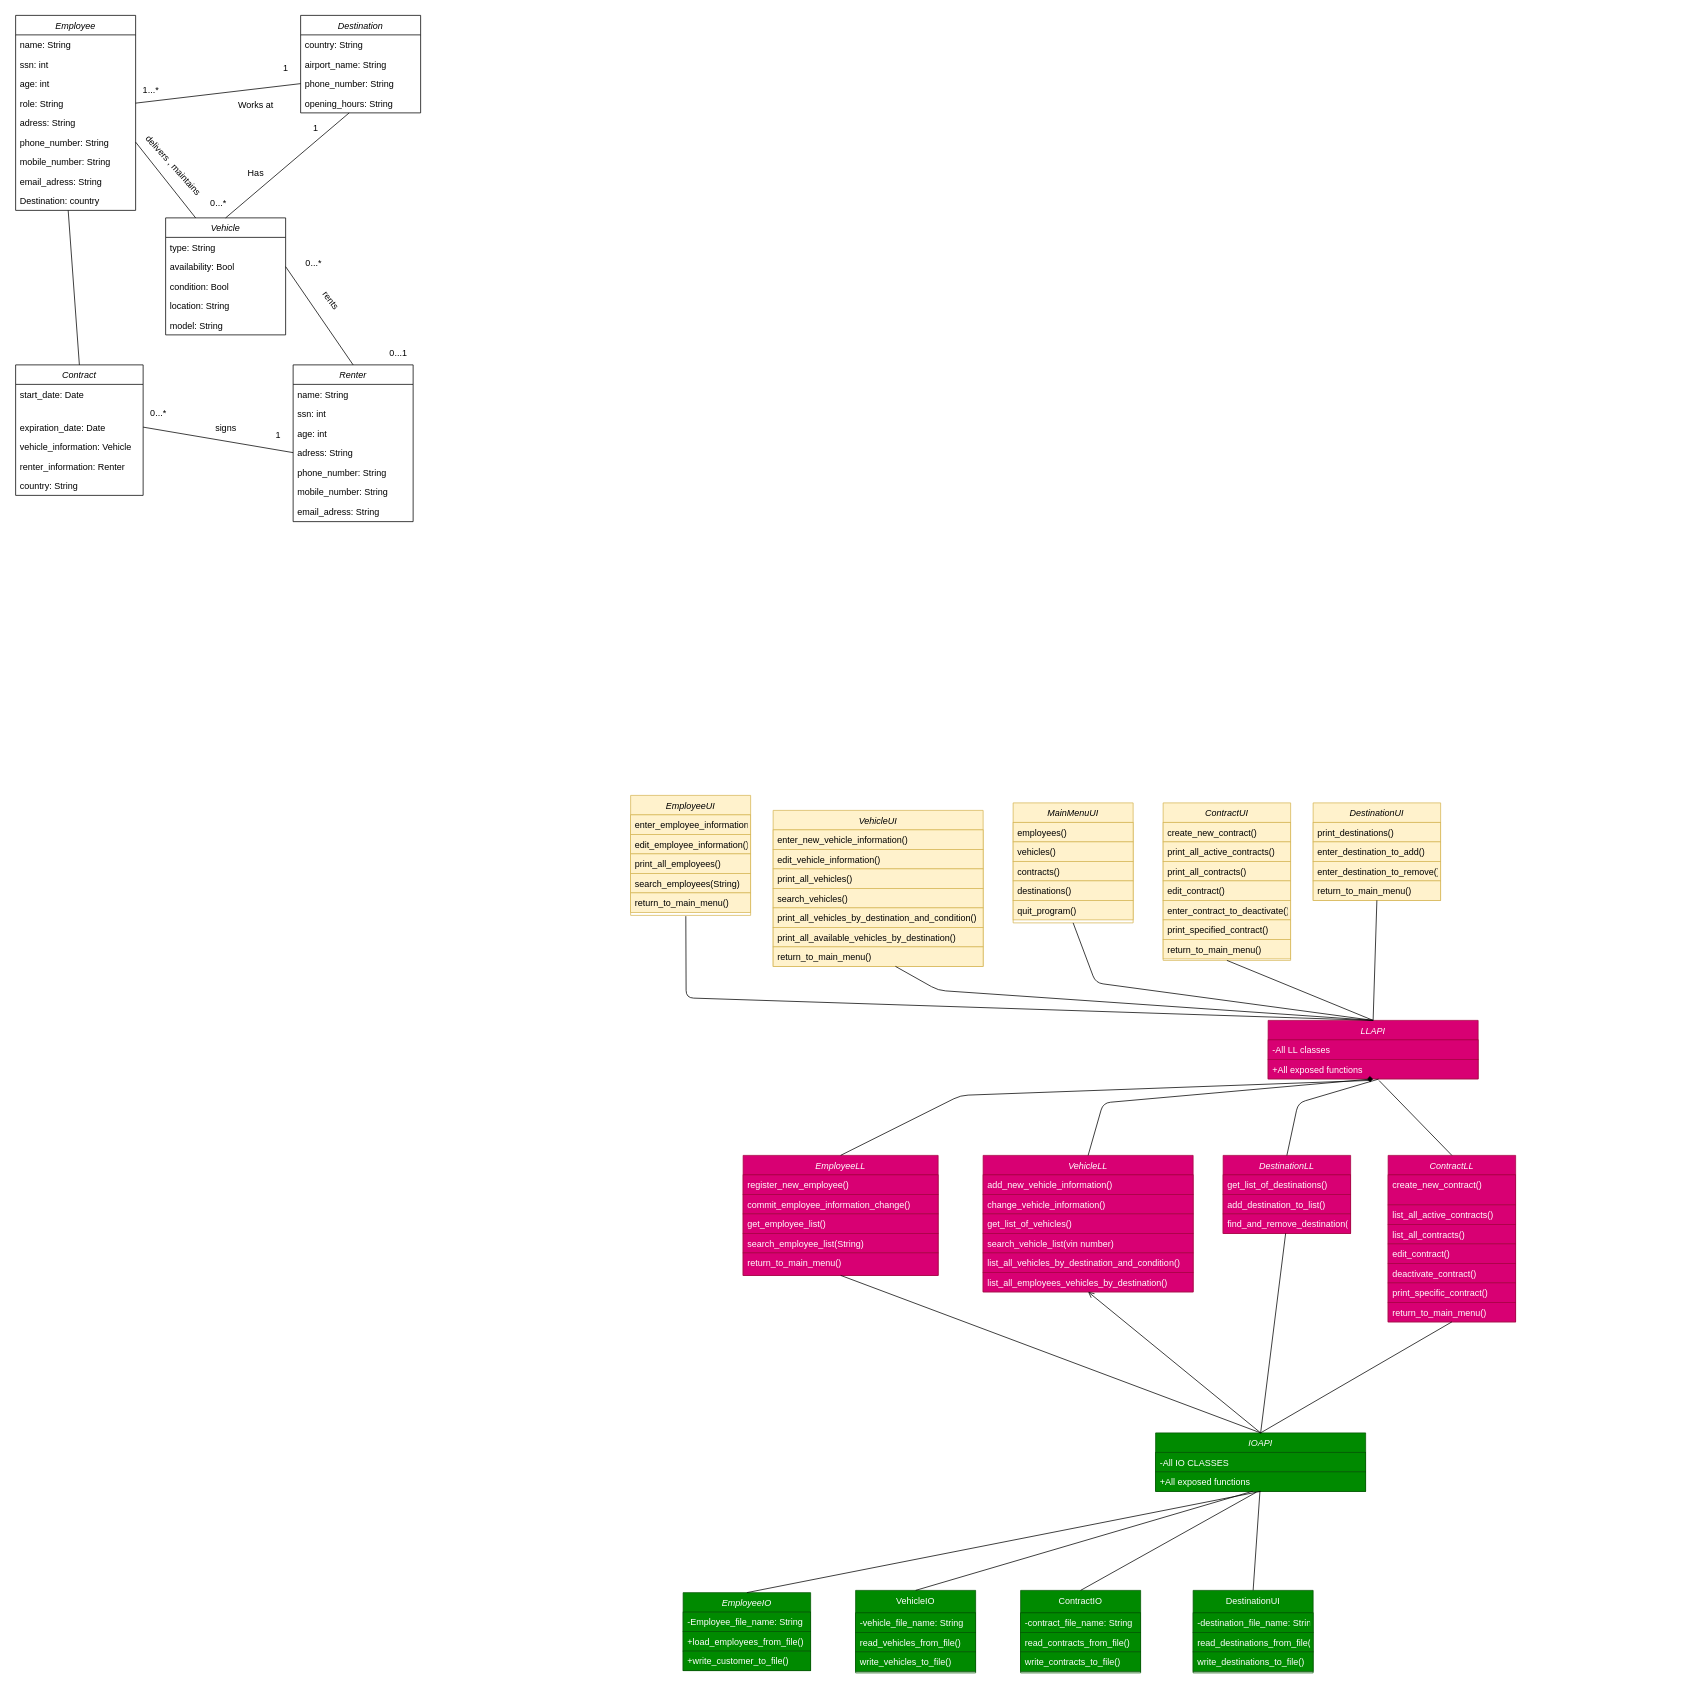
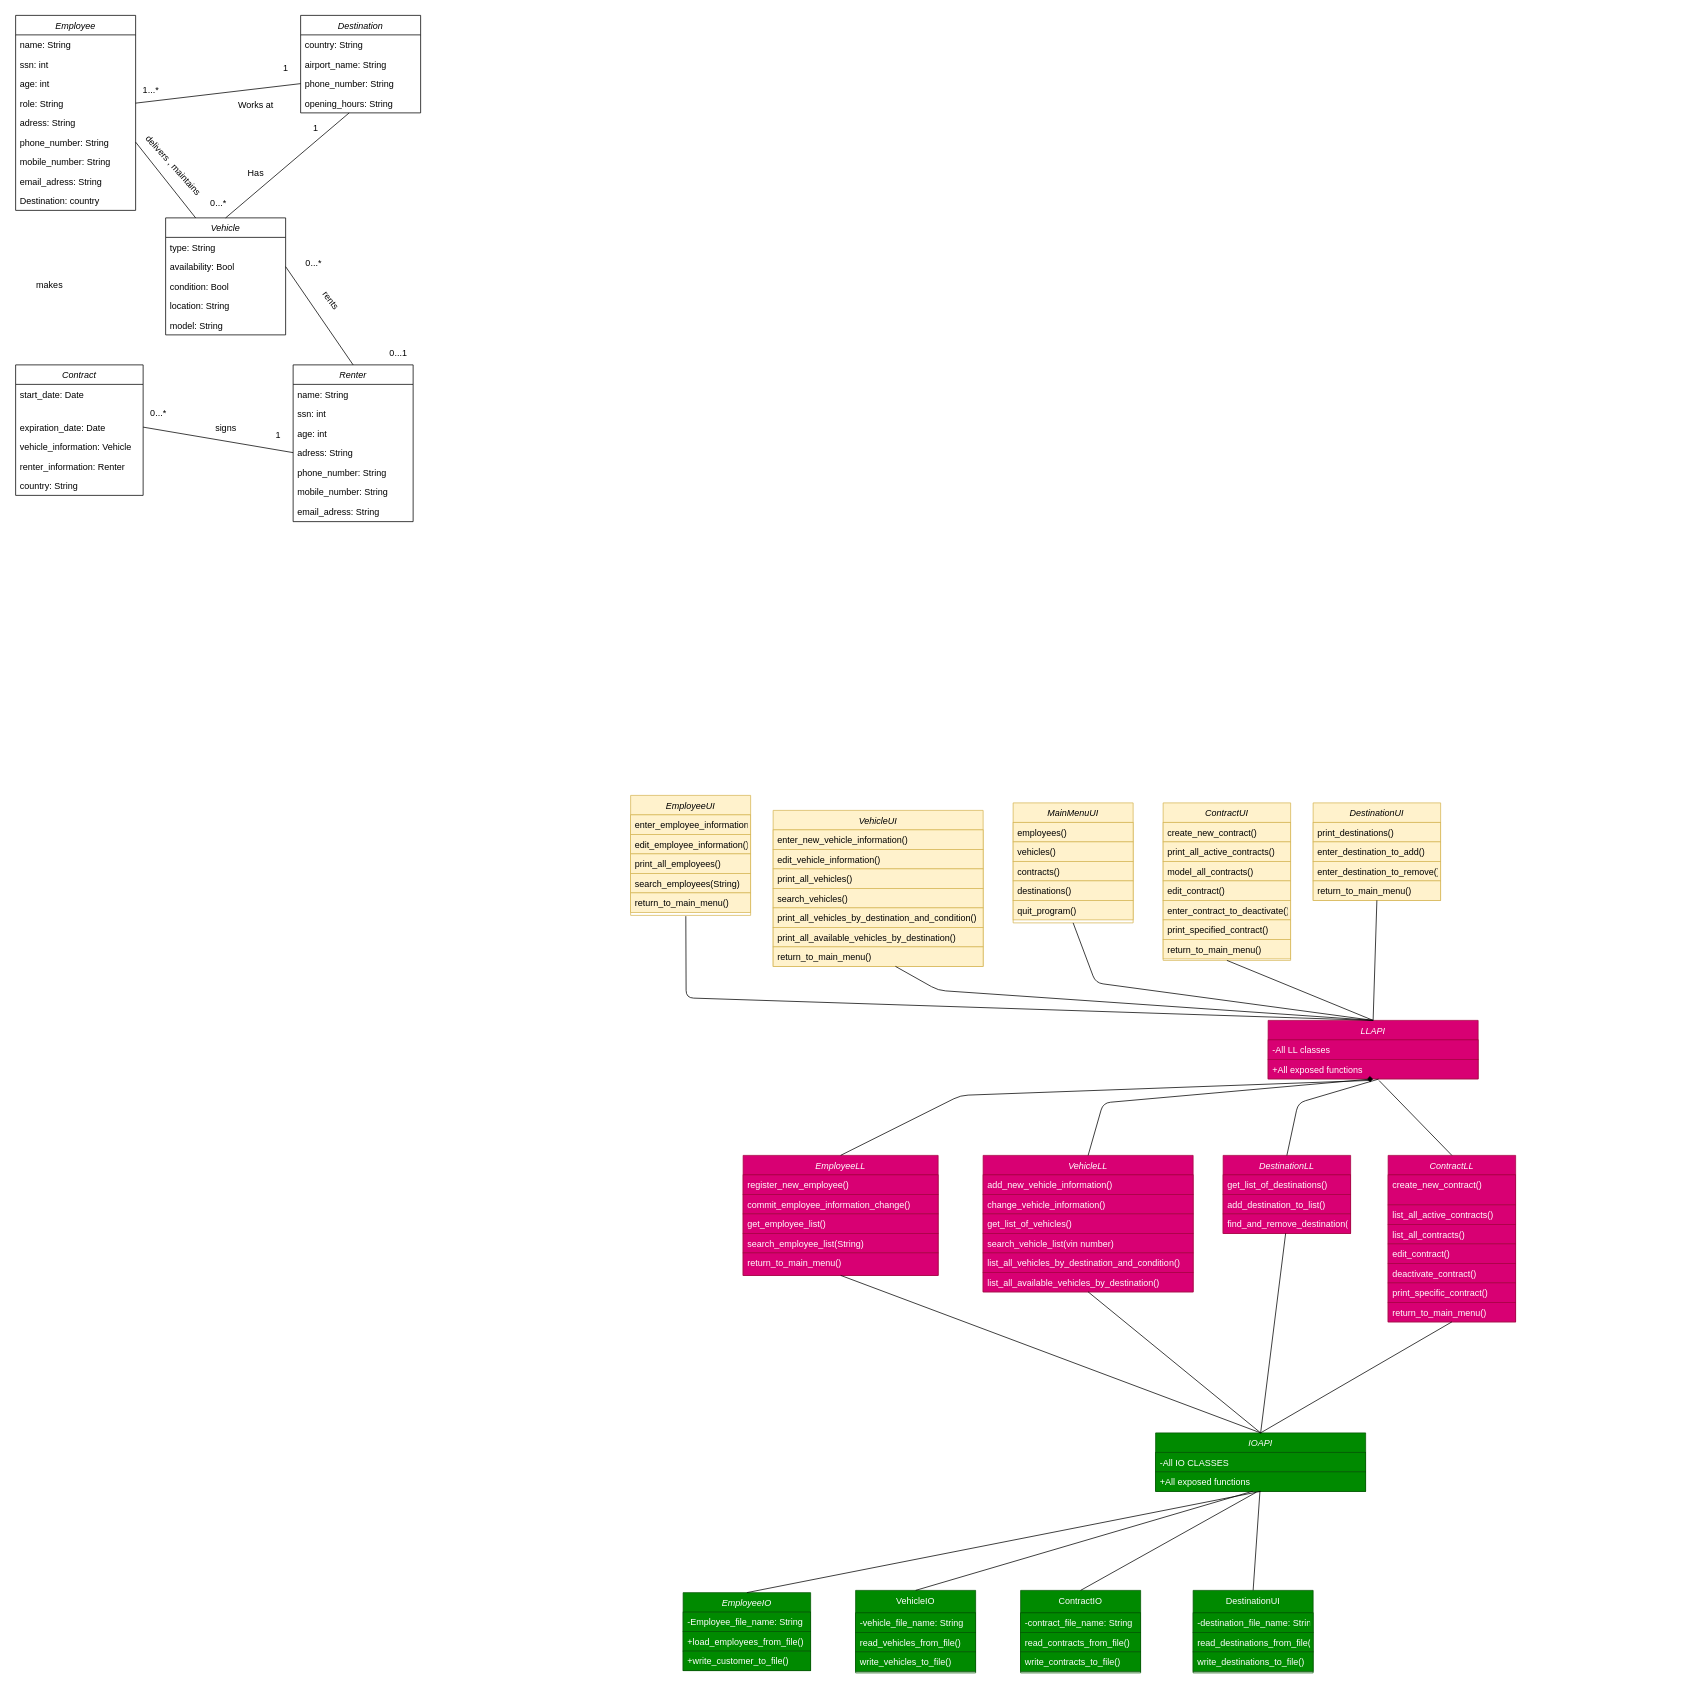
node "makes": added
edge "Destination: country" -- "Contract": removed
node "print_all_contracts()": label "print_all_contracts()" -> "model_all_contracts()"
node "list_all_employees_vehicles_by_destination()": label "list_all_employees_vehicles_by_destination()" -> "list_all_available_vehicles_by_destination()"
edge "IOAPI" -> "VehicleLL": arrowhead open -> none
